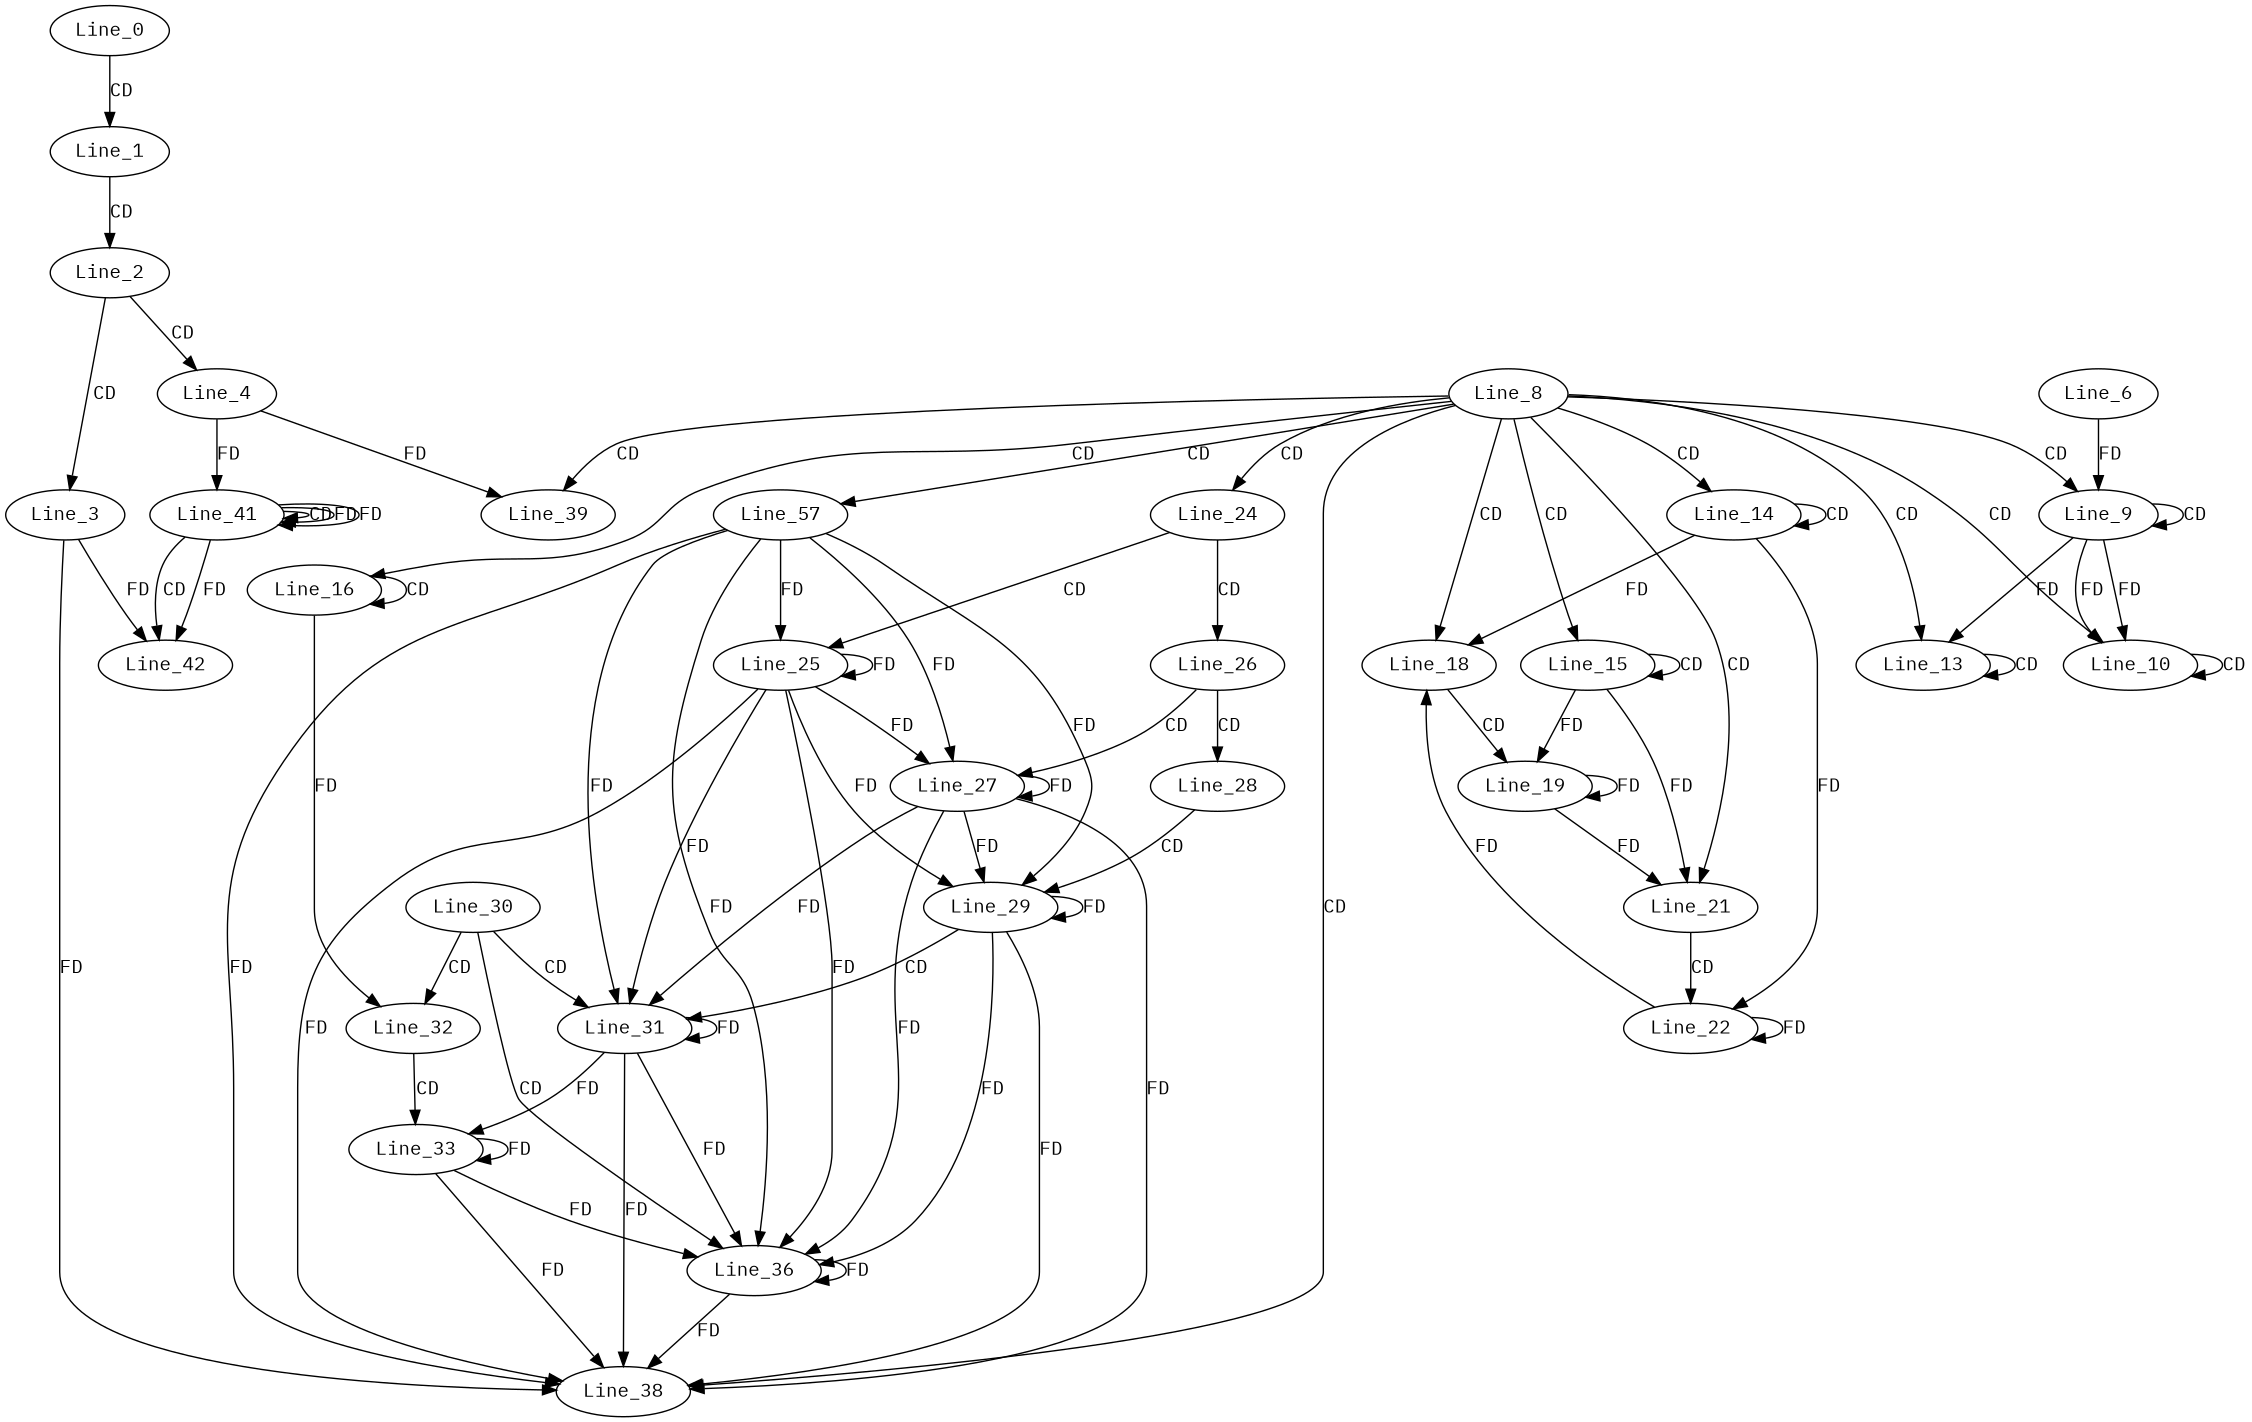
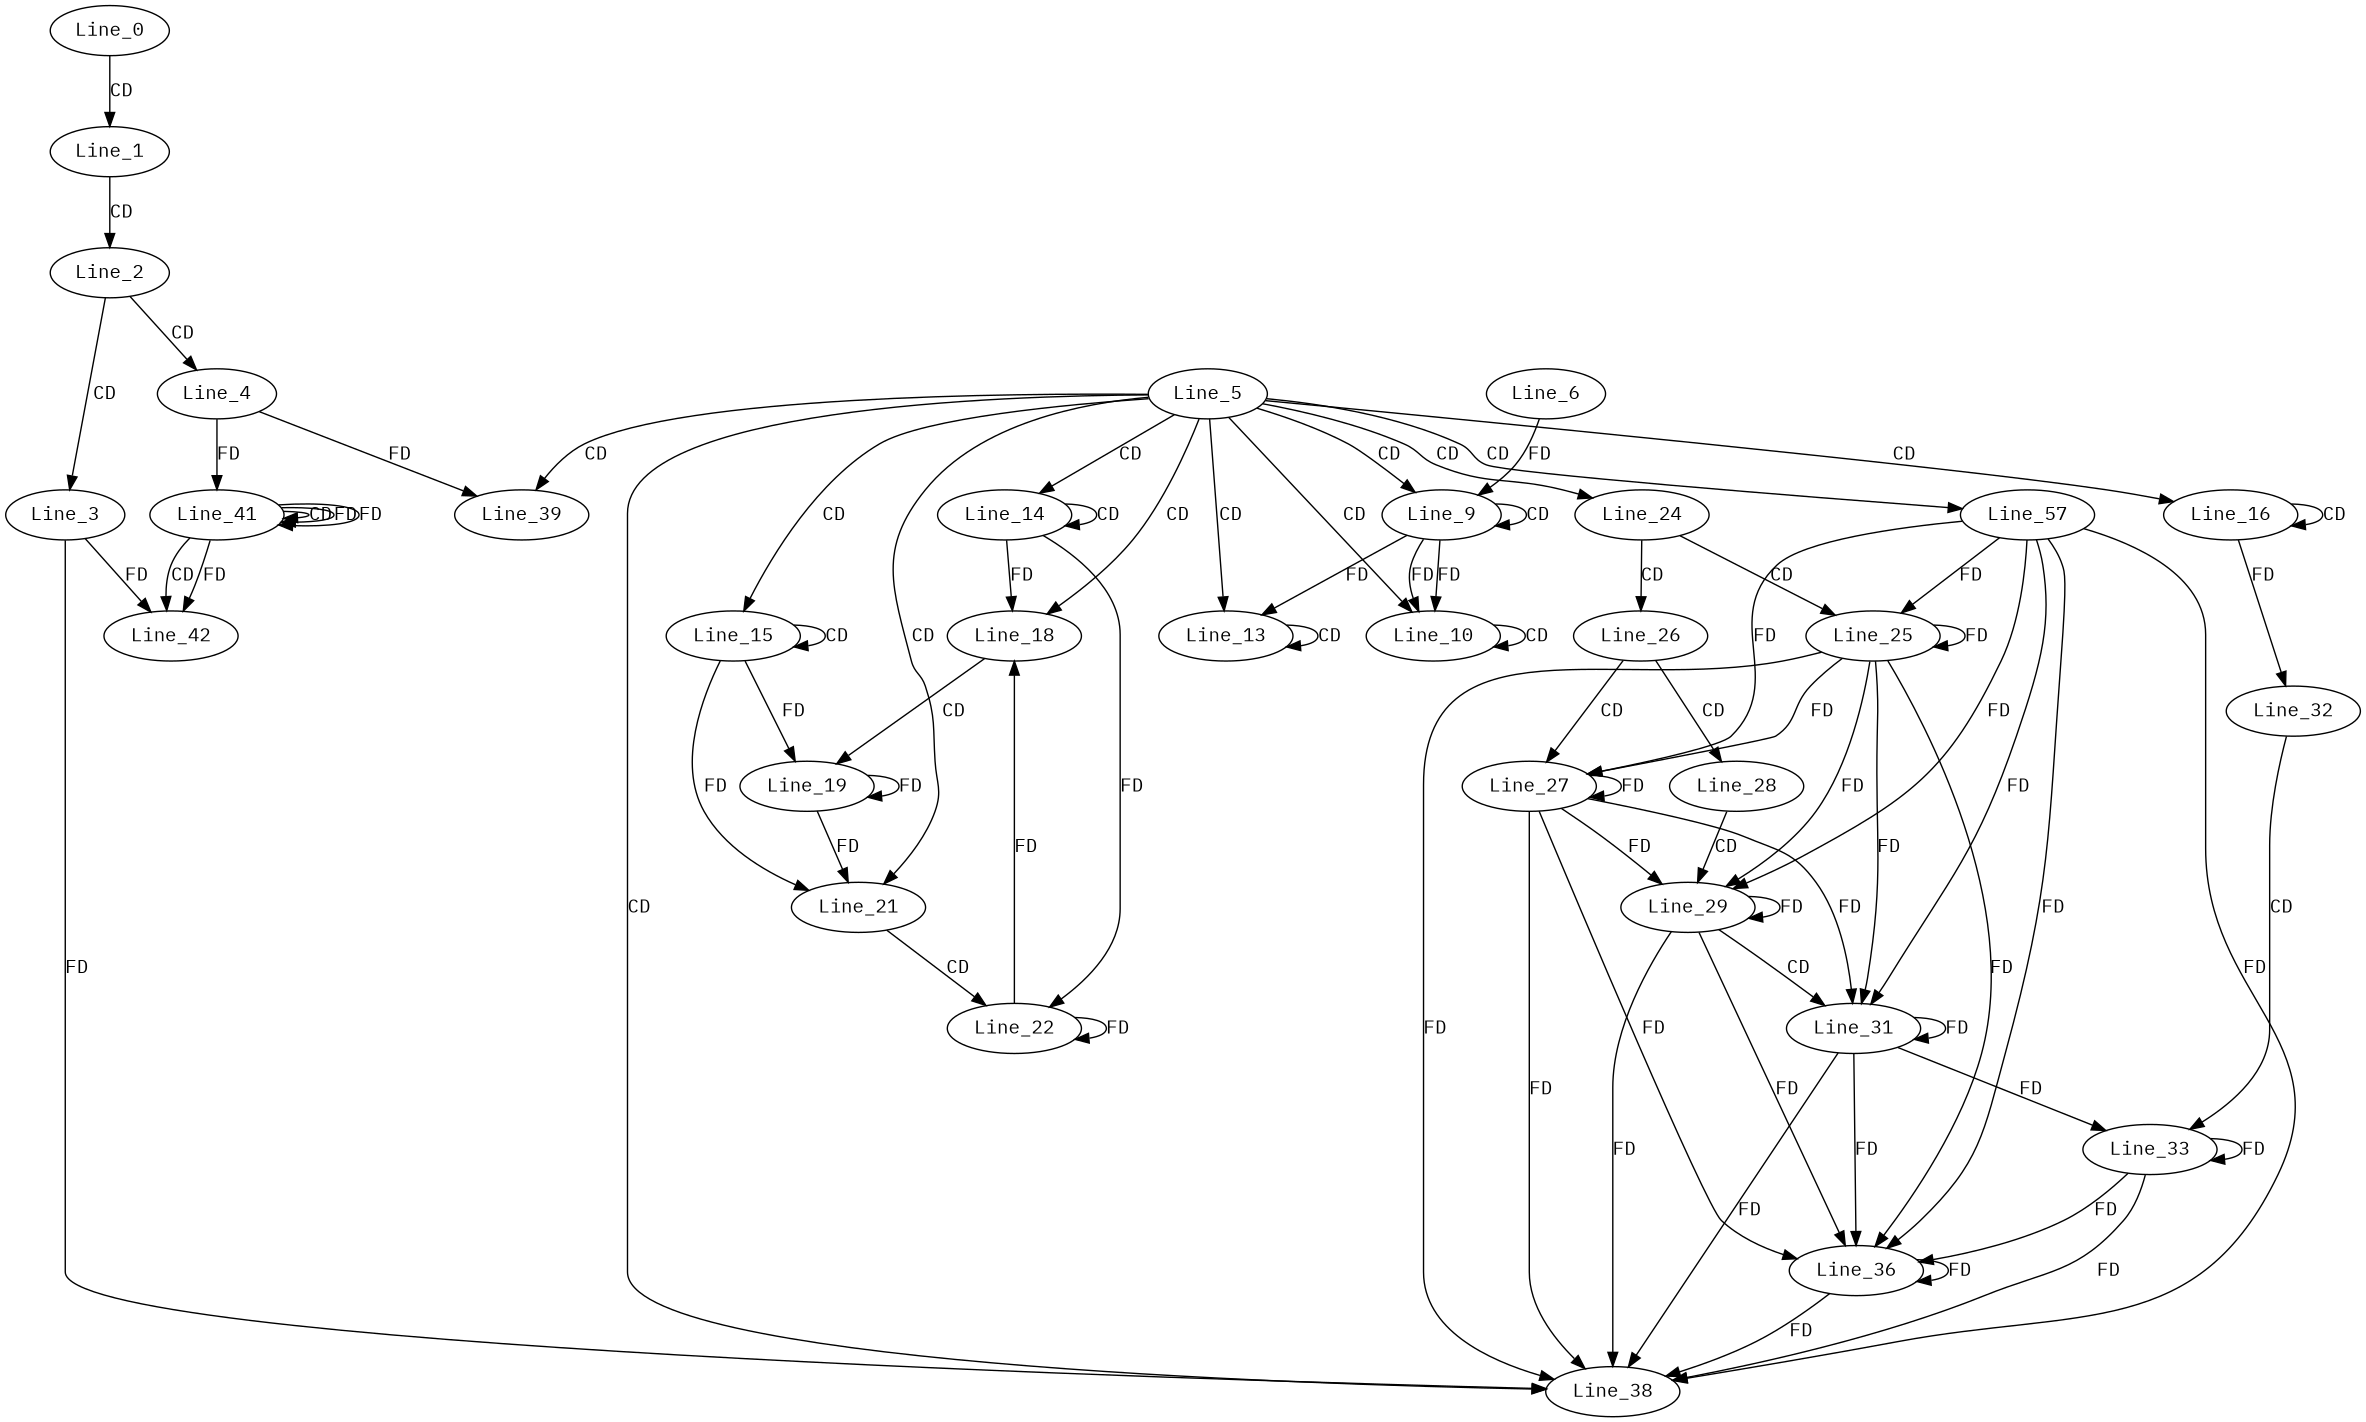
node "Line_8": label "Line_8" -> "Line_5"
node "Line_30": removed
